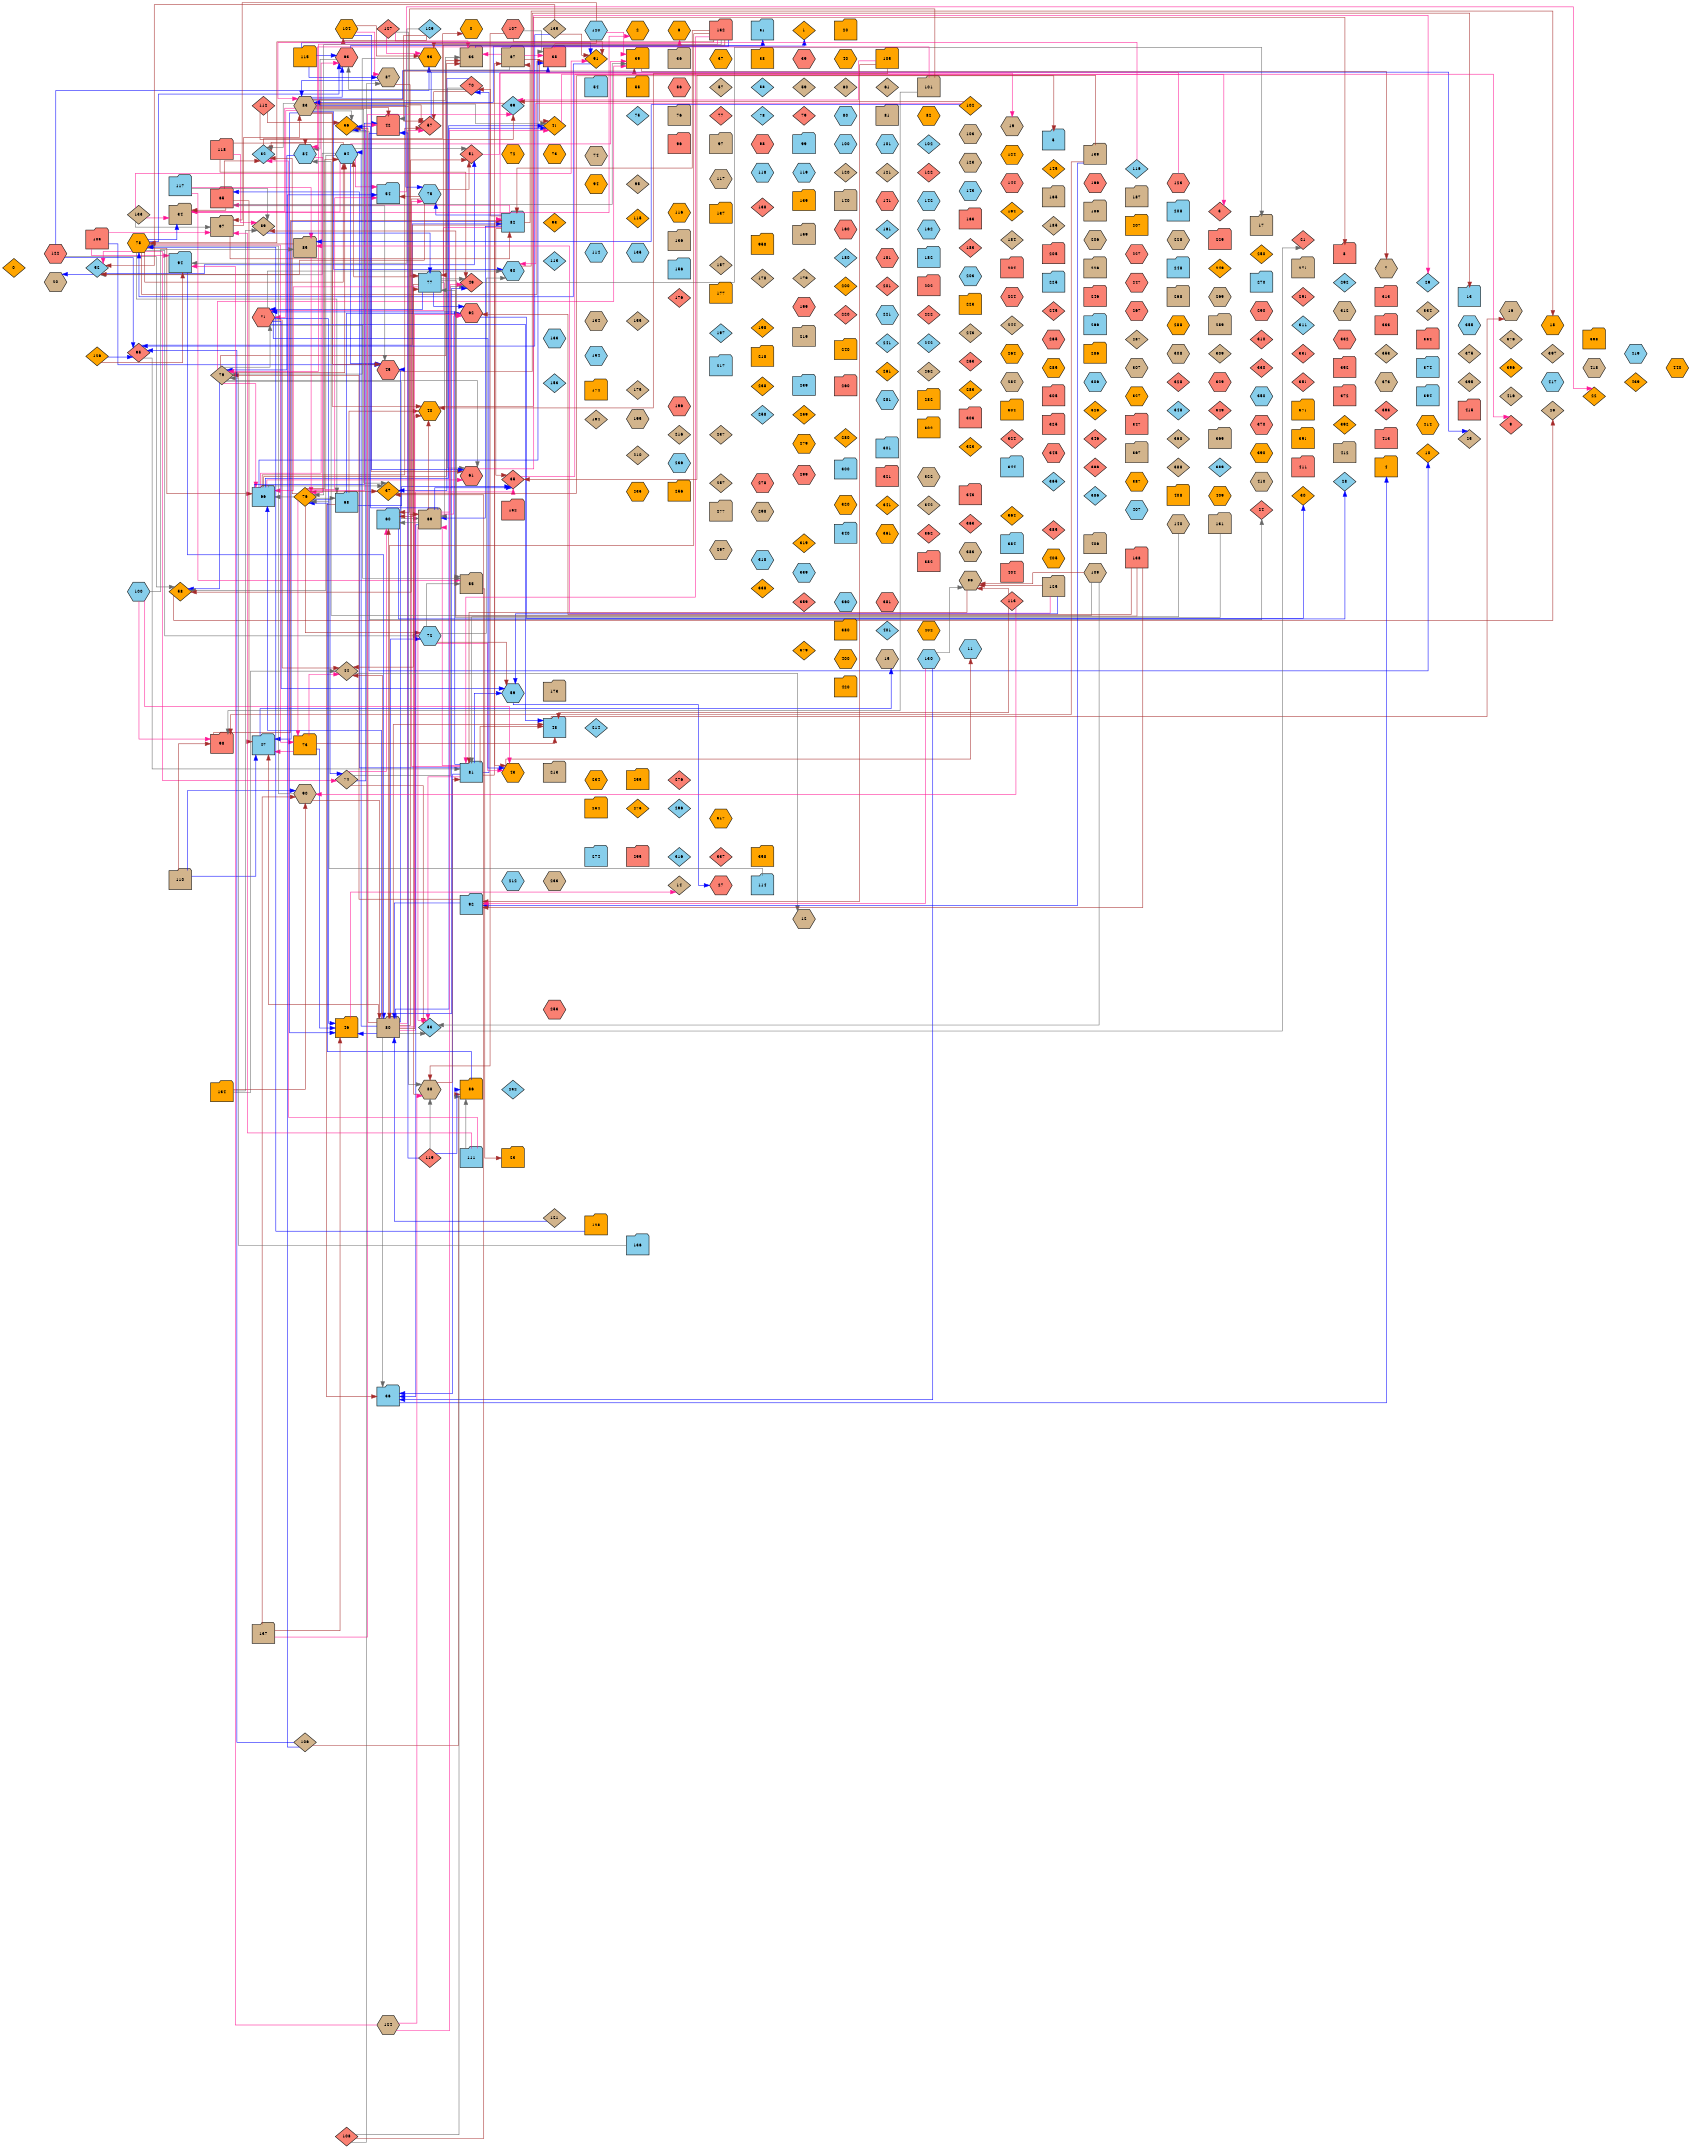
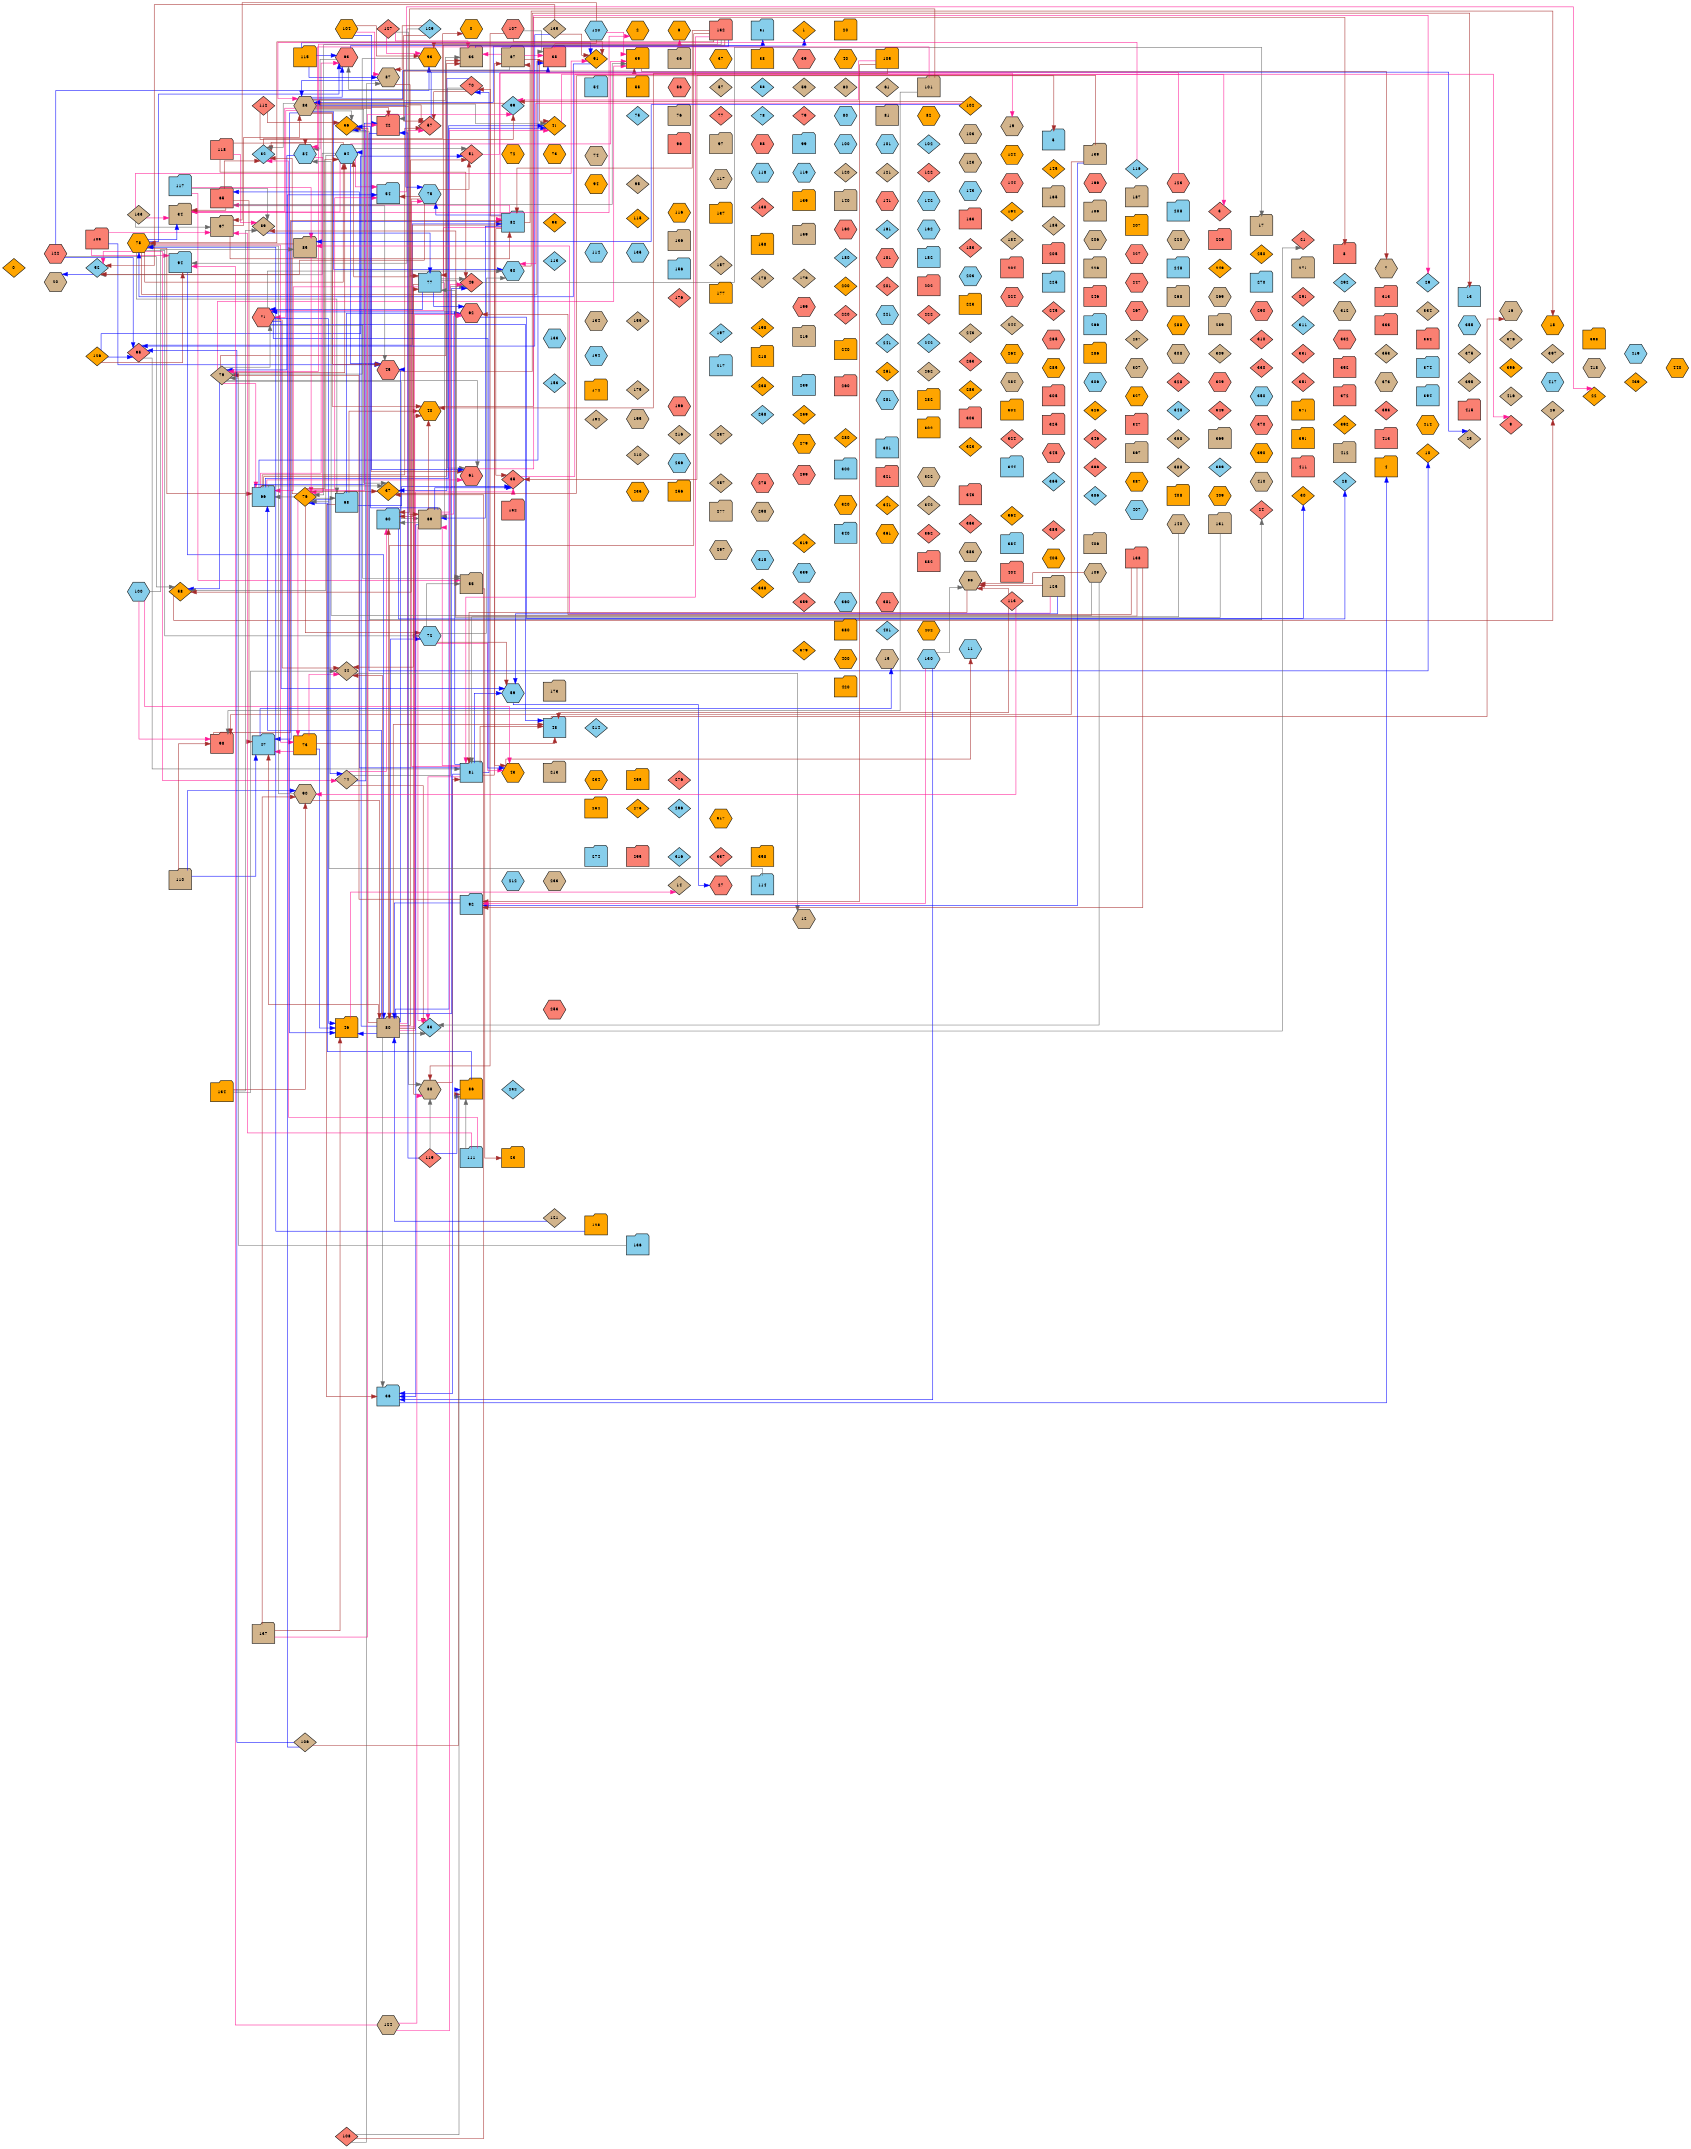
edge "129" -> "104": now "129" -> "87"
node "958": label "958" -> "158"
edge "52" -> "51": now "126" -> "51"
